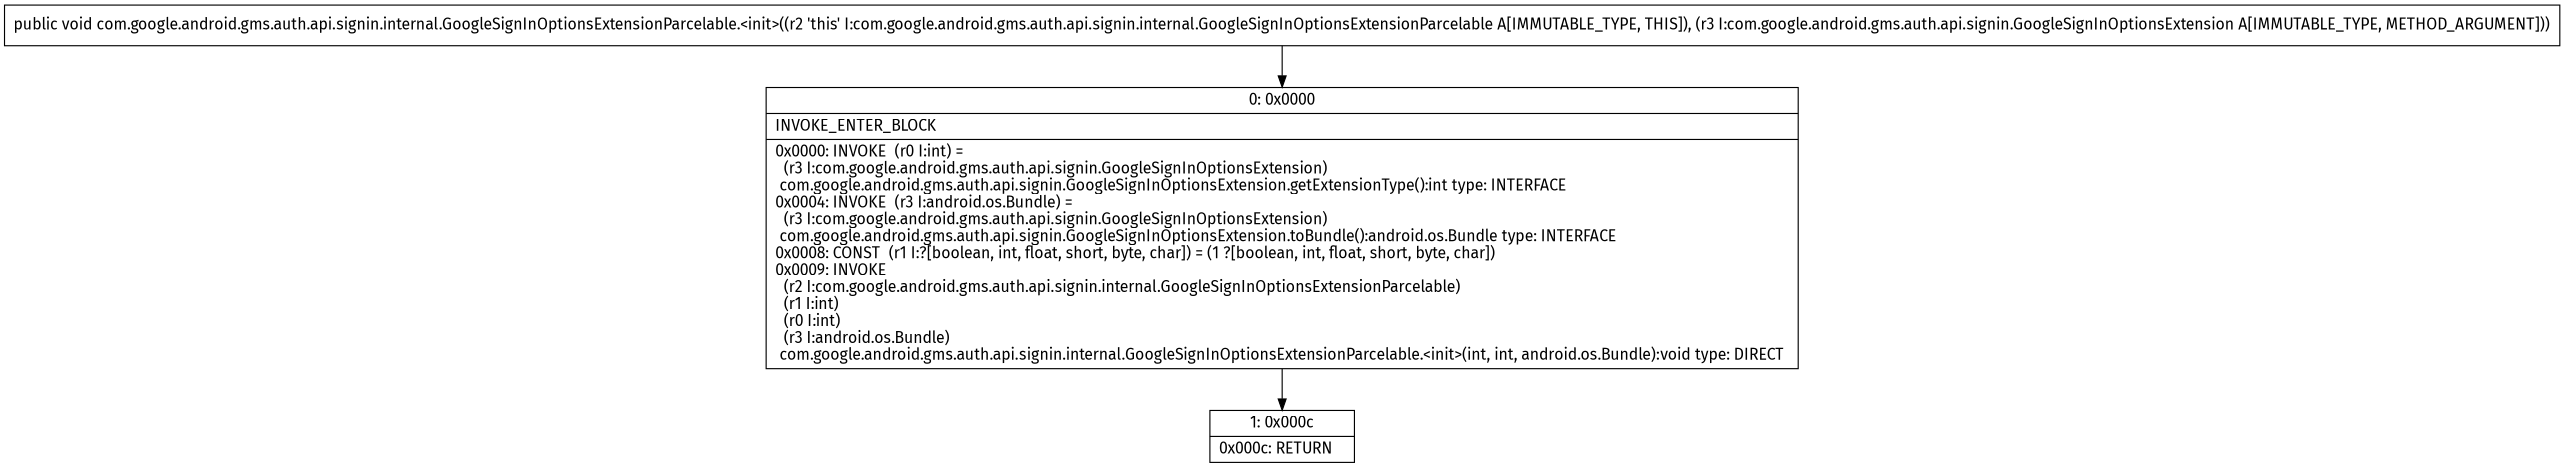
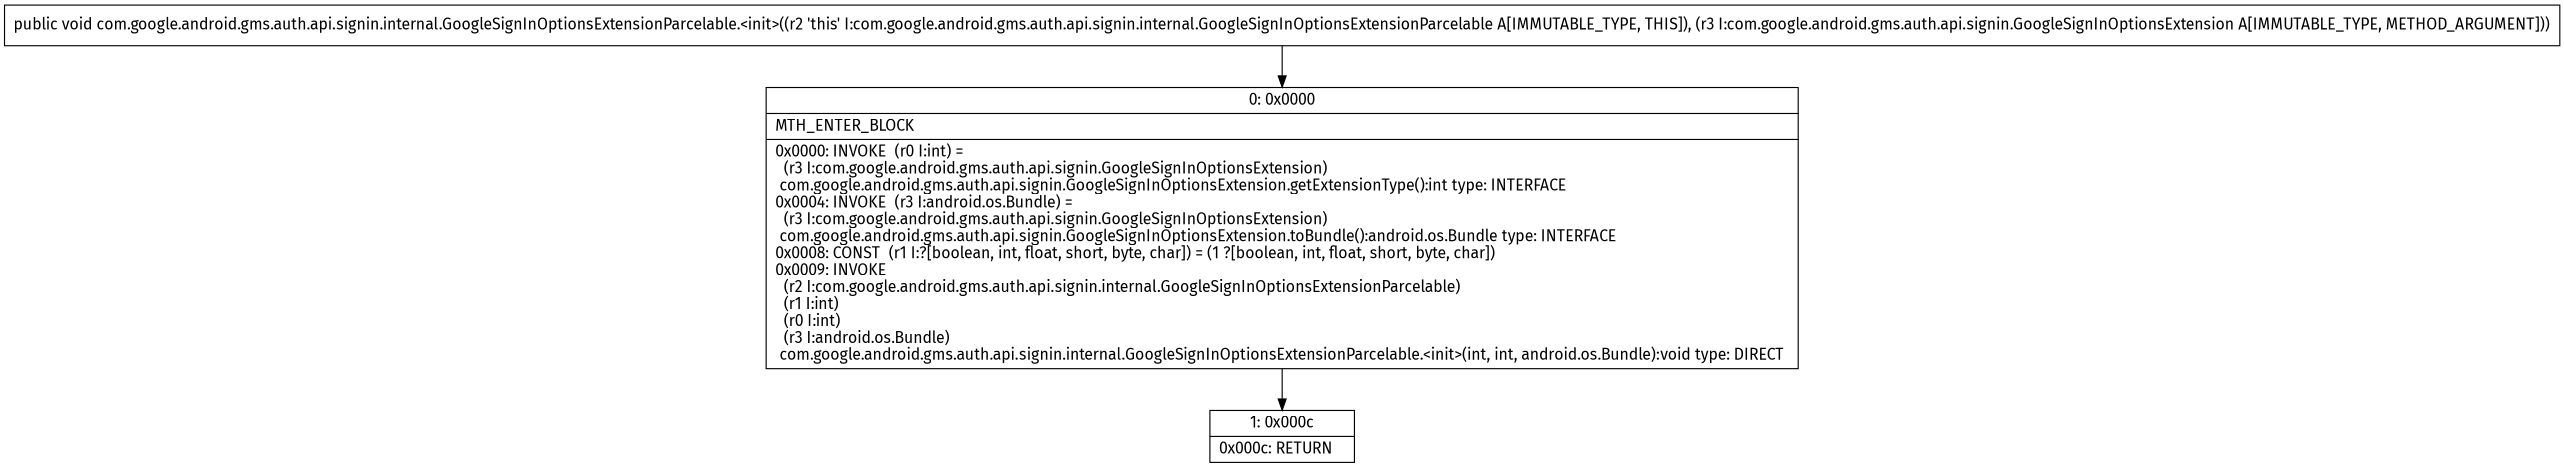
node "0: 0x0000": text "INVOKE_ENTER_BLOCK" -> "MTH_ENTER_BLOCK"
